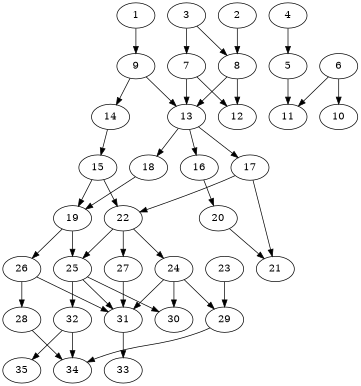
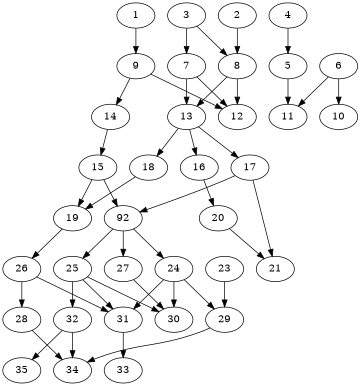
edge "9" -> "13": now "9" -> "12"
node "22": label "22" -> "92"
edge "19" -> "25": removed
edge "27" -> "31": now "27" -> "30"
